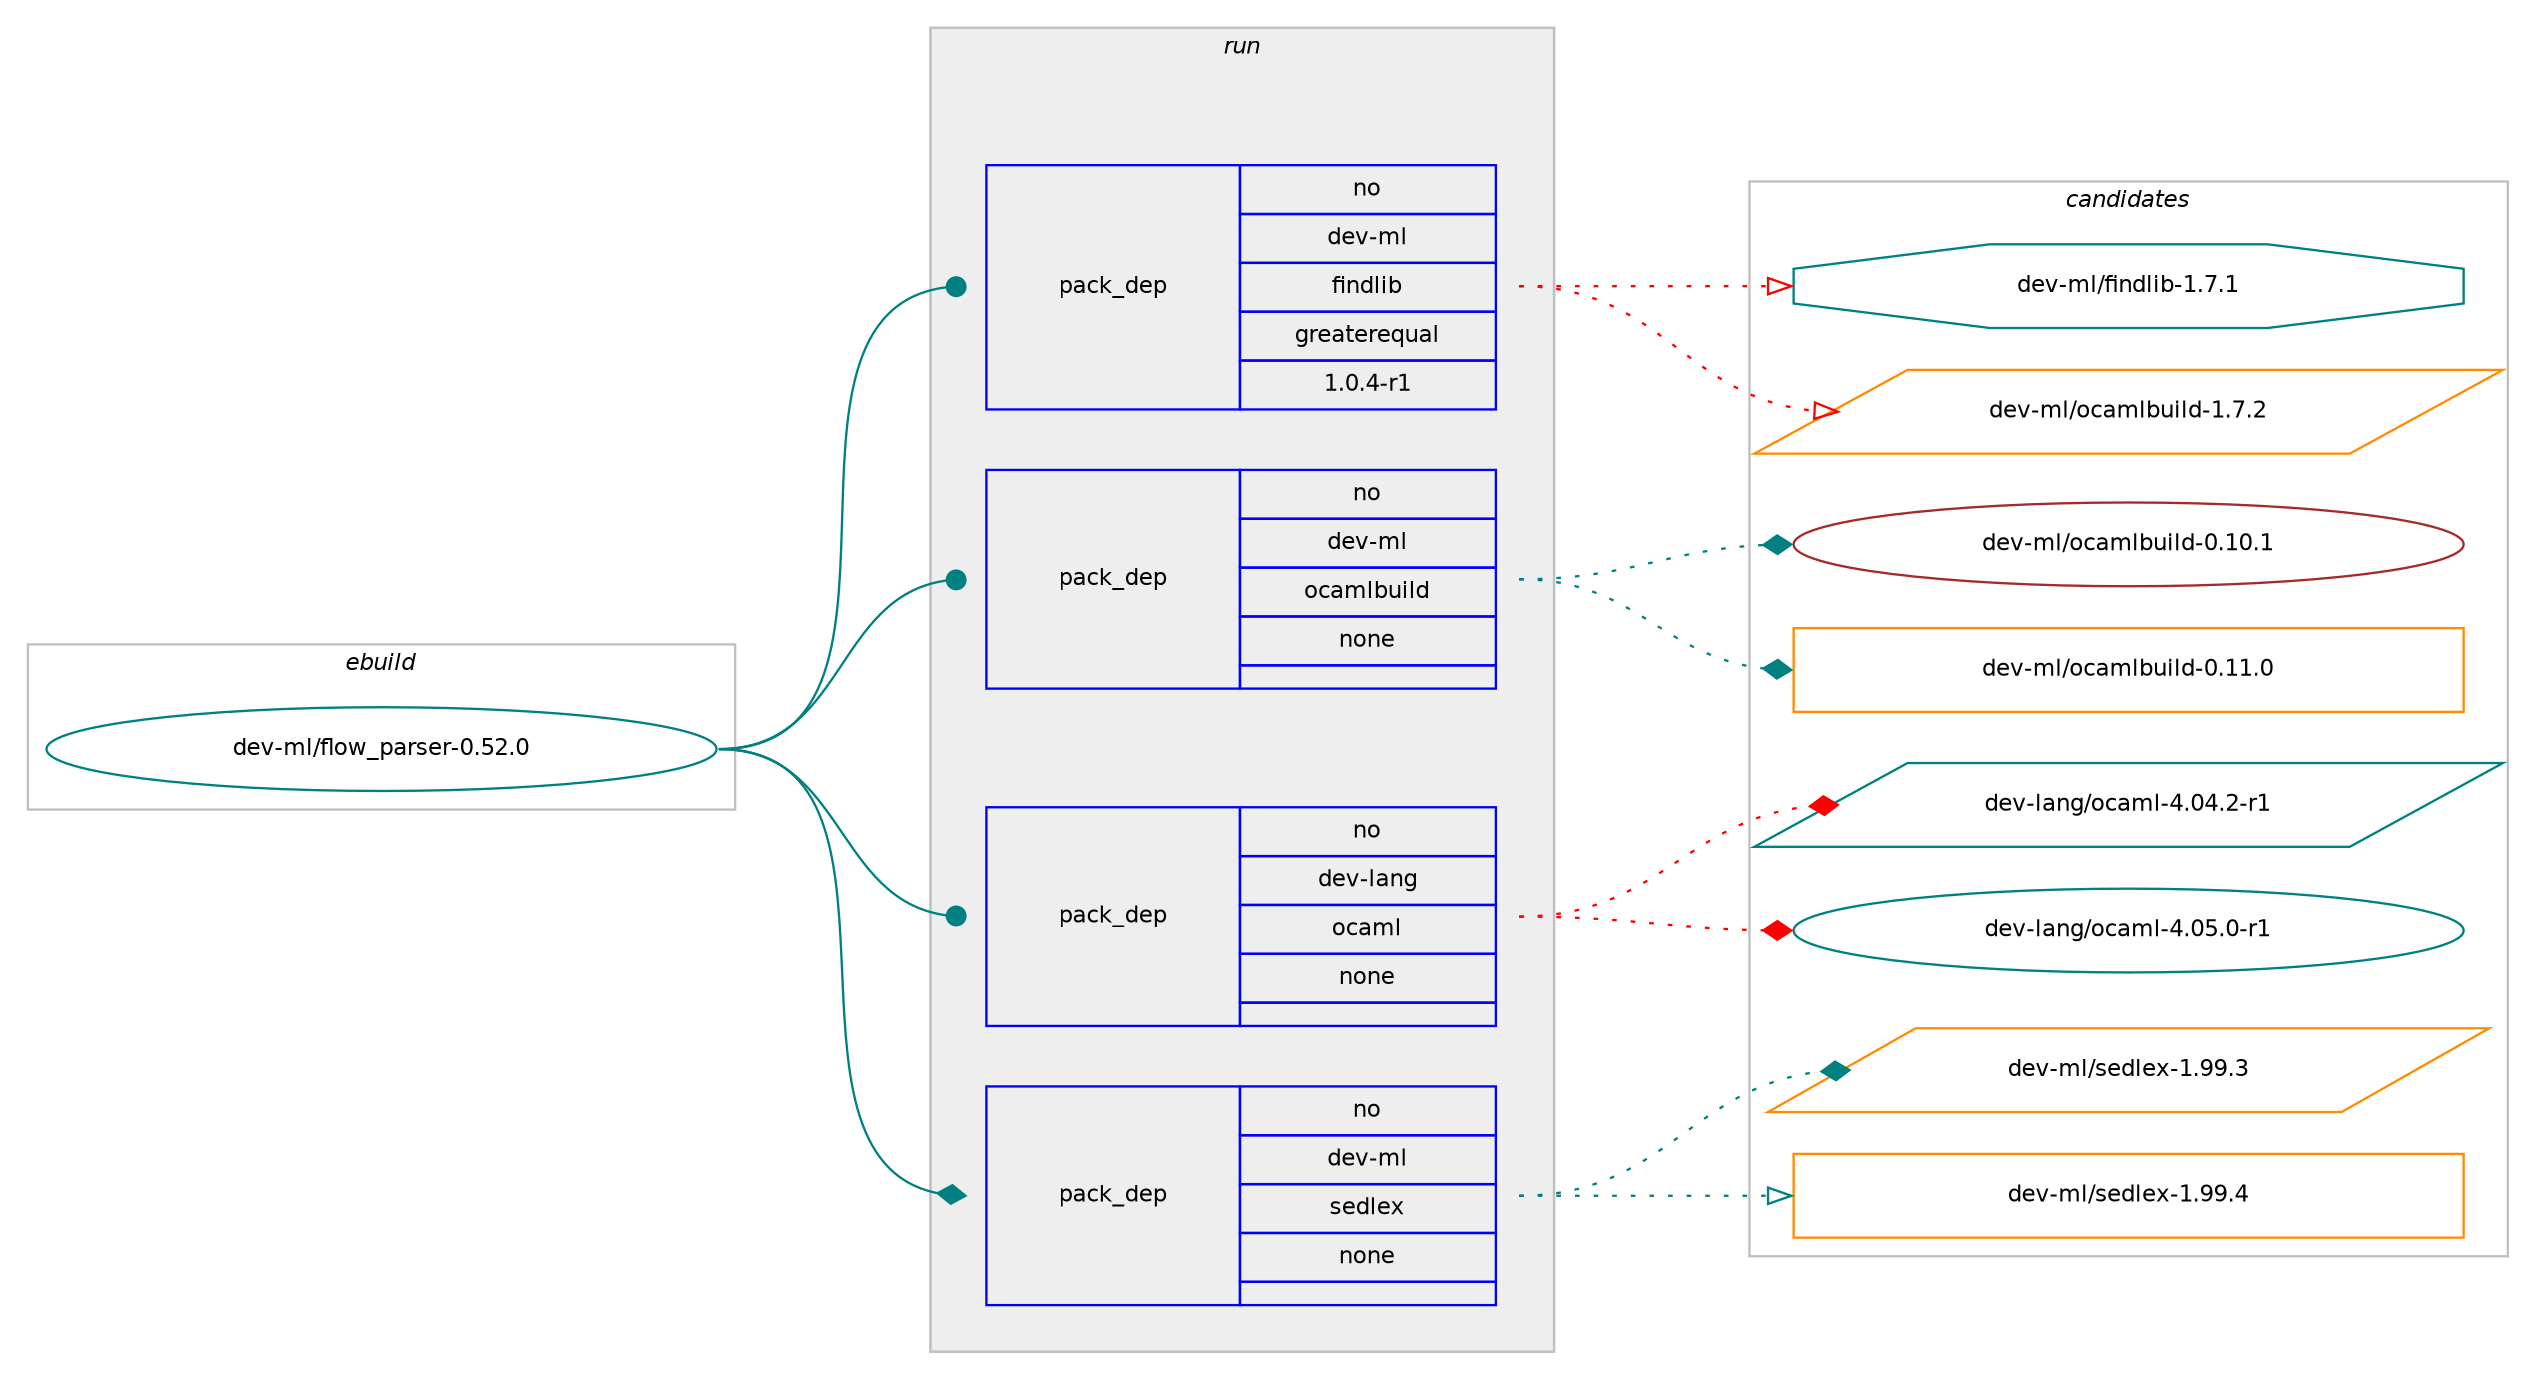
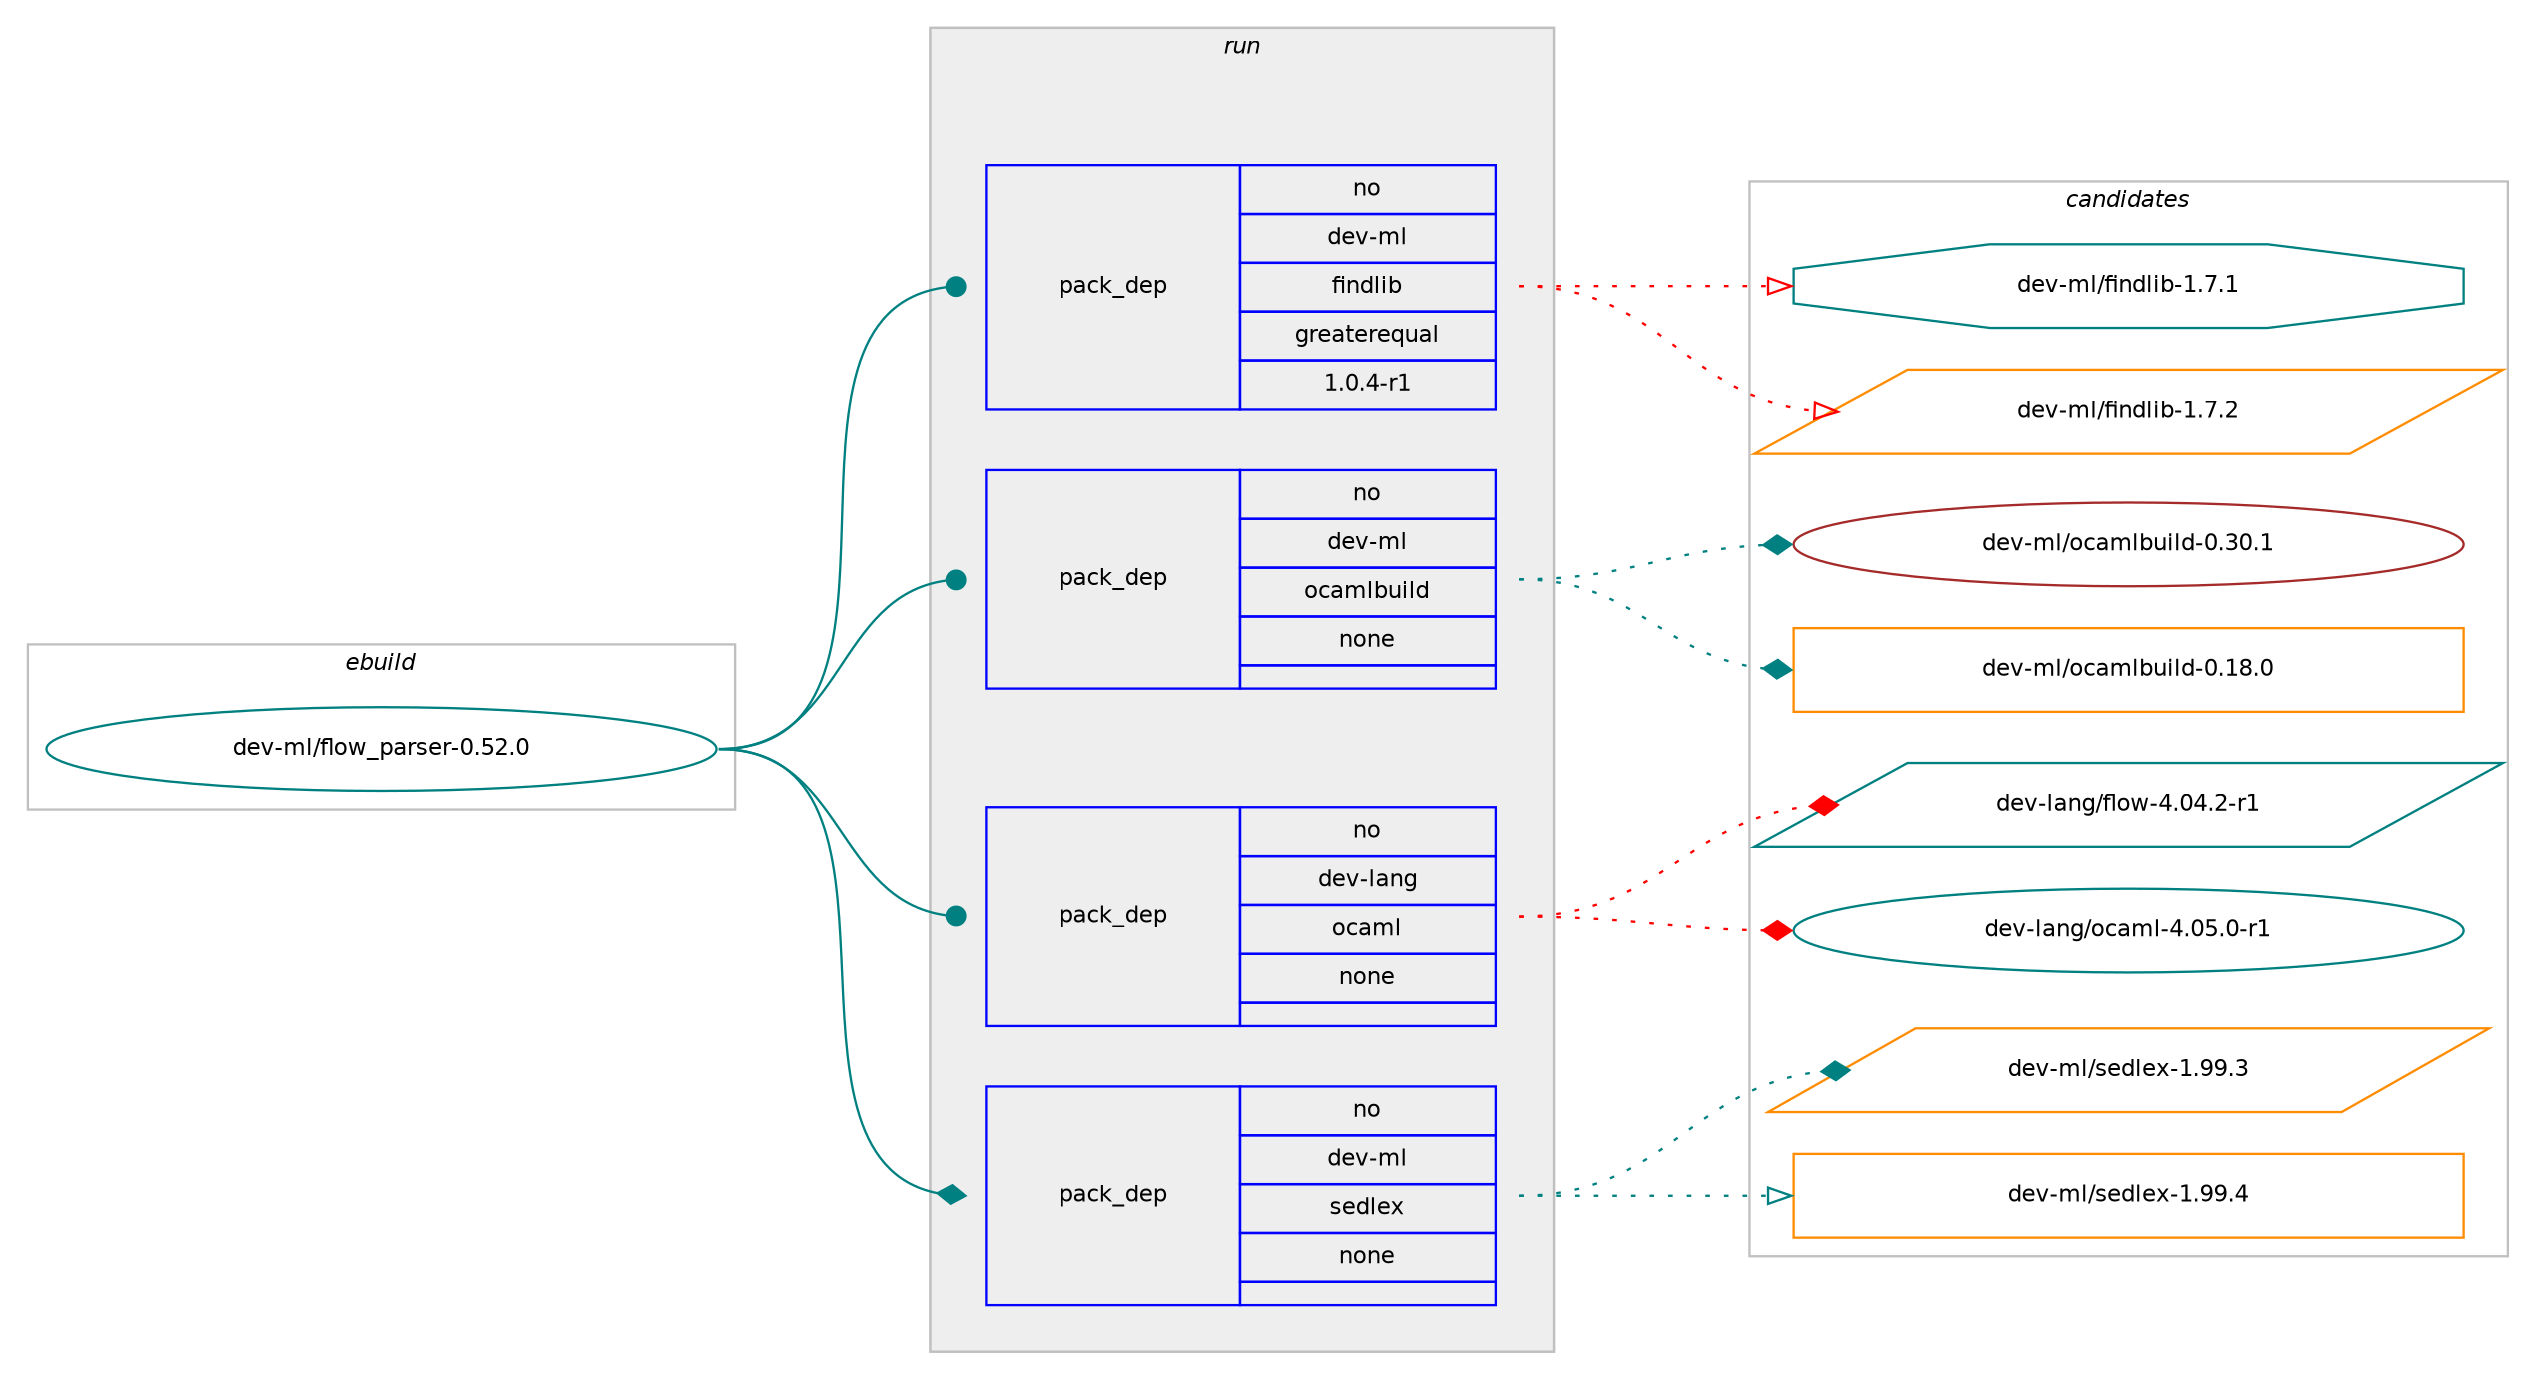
node "dev-ml/ocamlbuild-1.7.2": label "dev-ml/ocamlbuild-1.7.2" -> "dev-ml/findlib-1.7.2"
node "dev-ml/ocamlbuild-0.10.1": label "dev-ml/ocamlbuild-0.10.1" -> "dev-ml/ocamlbuild-0.30.1"
node "dev-ml/ocamlbuild-0.11.0": label "dev-ml/ocamlbuild-0.11.0" -> "dev-ml/ocamlbuild-0.18.0"
node "dev-lang/ocaml-4.04.2-r1": label "dev-lang/ocaml-4.04.2-r1" -> "dev-lang/flow-4.04.2-r1"
